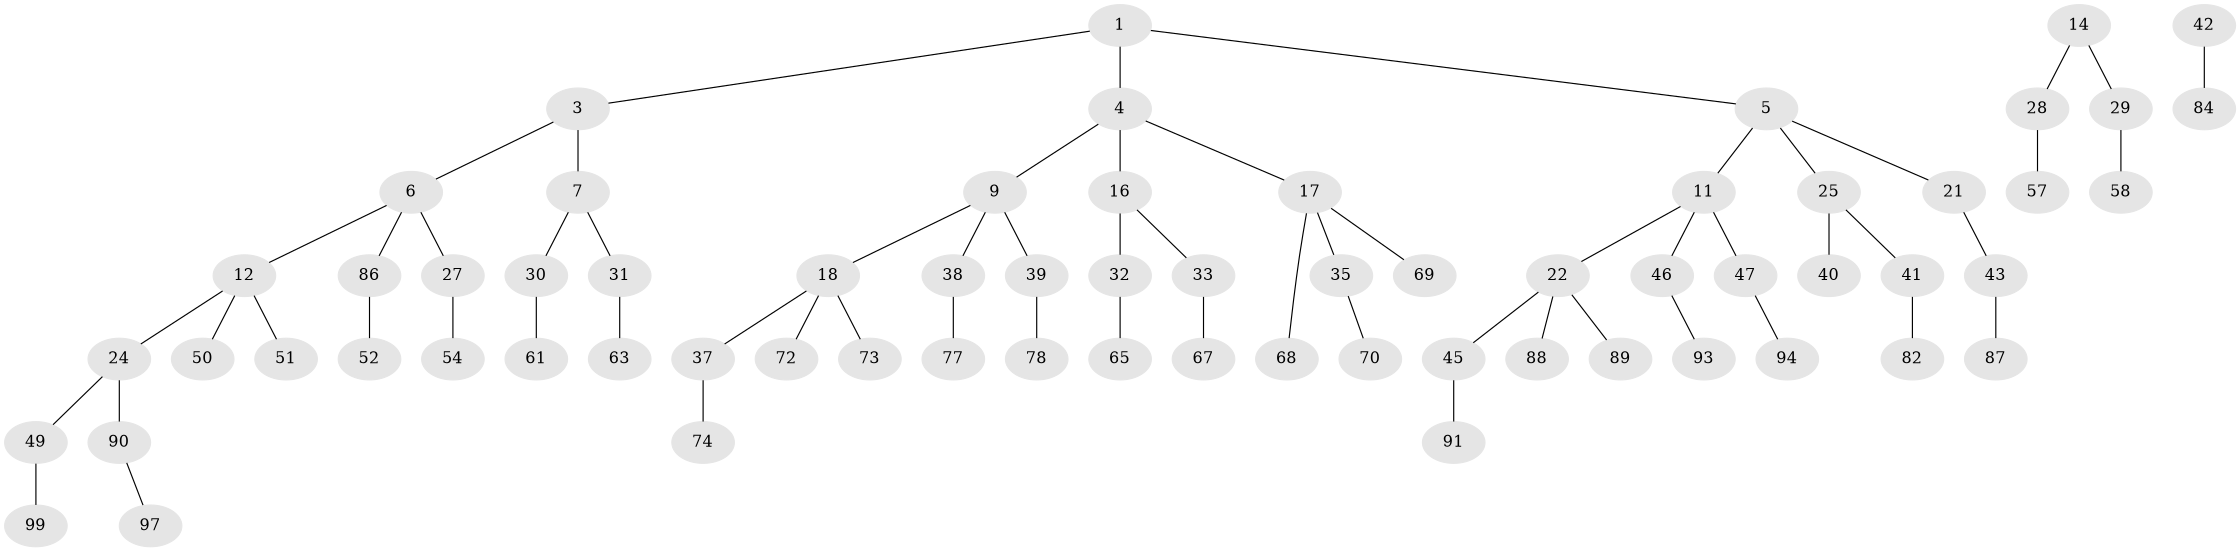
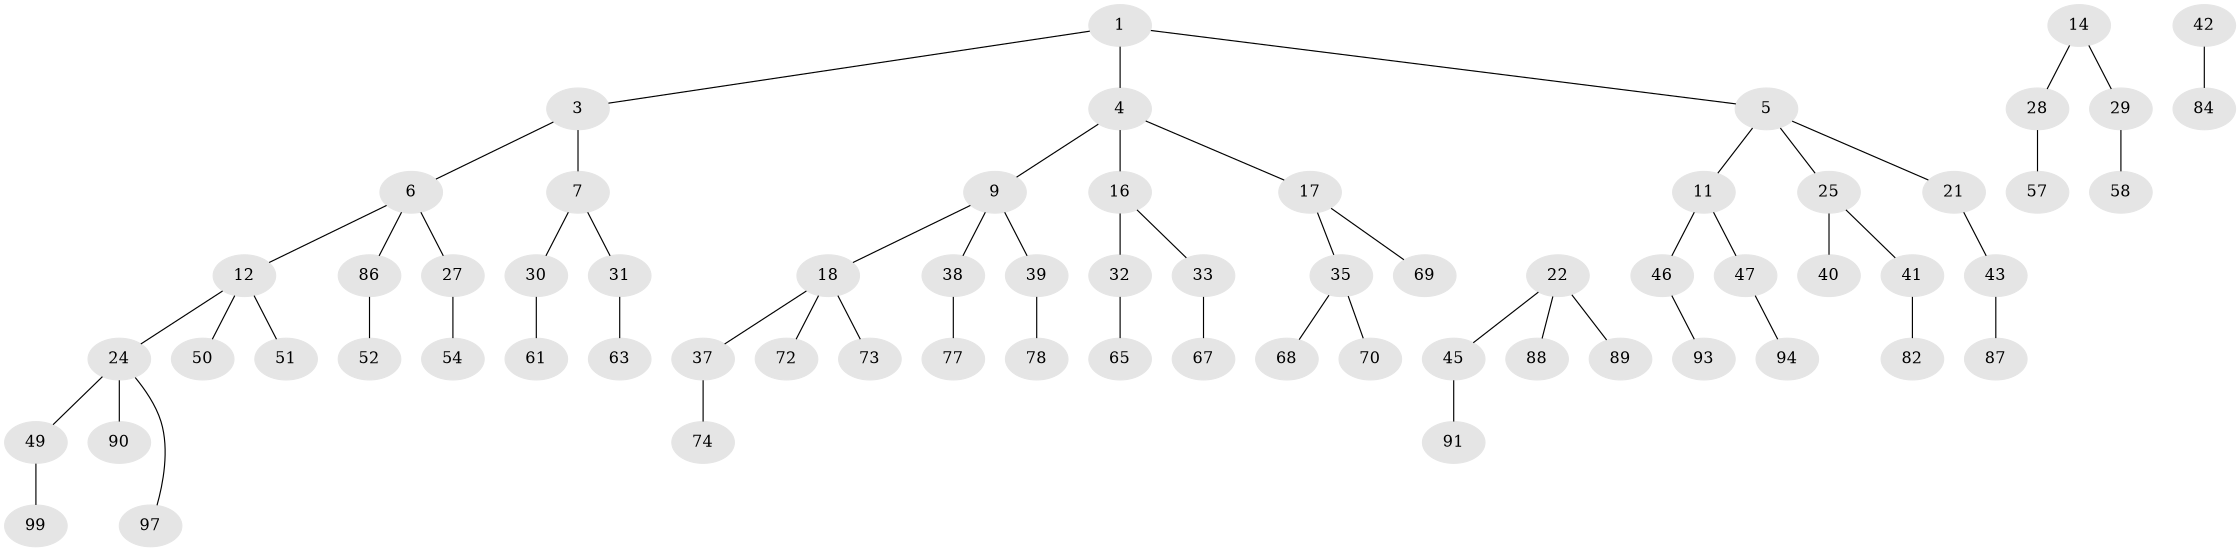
edge "11" -- "22": removed
edge "17" -- "68": now "35" -- "68"
edge "90" -- "97": now "24" -- "97"
